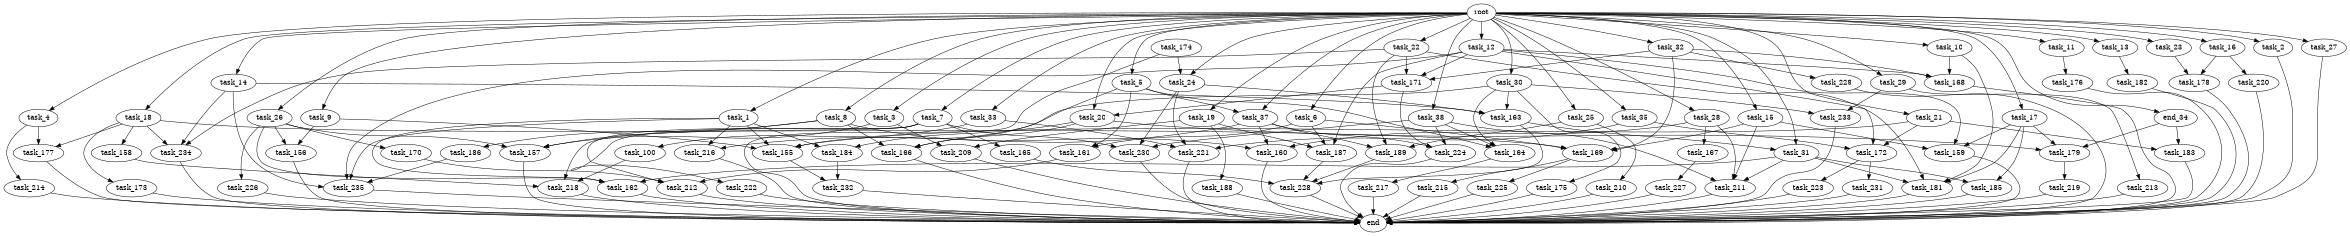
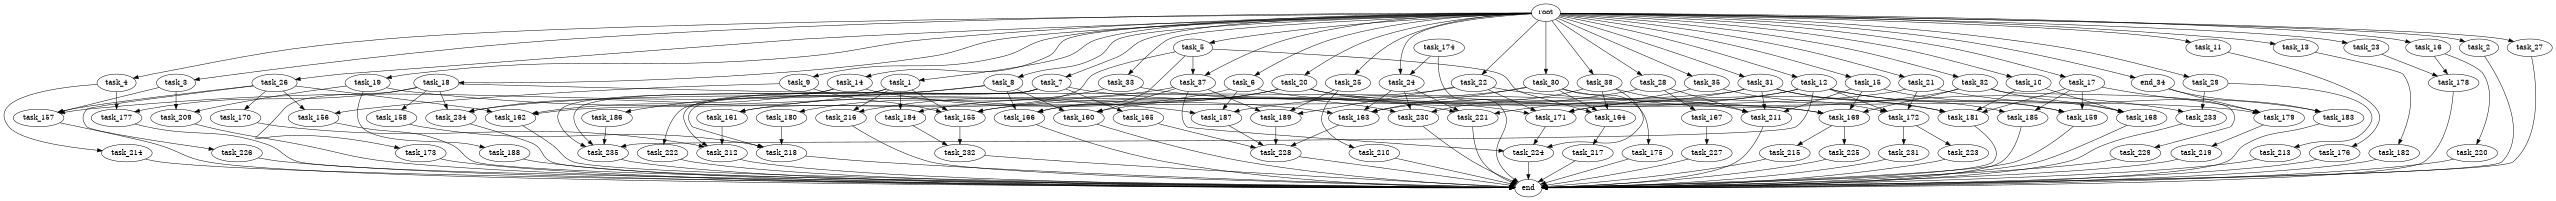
edge "task_171" -> "task_20": reversed
edge "task_163" -> "task_31": reversed
node "task_100": label "task_100" -> "task_180"
